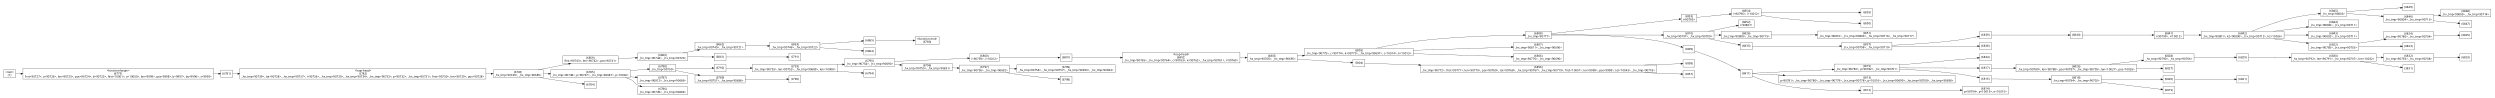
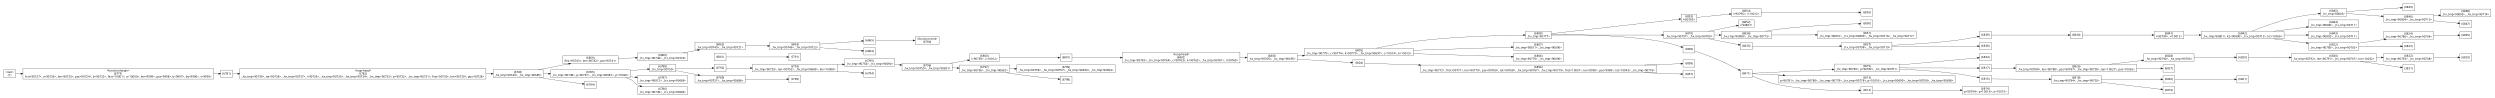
edge "(6854) i<90796>, i<10012>" -> "(6850)": now "(6836) _hx_tmp<90808>, _hx_tmp<90715>" -> "(6850)"
edge "(6860) _hx_tmp<90744>, _hx_tmp<90720>" -> "(6861)": removed
edge "(6795) _hx_tmp<90754>, _hx_tmp<90690>" -> "(6800) i<90759>, i<10012>": now "(6796) _hx_tmp<90755>, _hx_tmp<90691>" -> "(6800) i<90759>, i<10012>"
